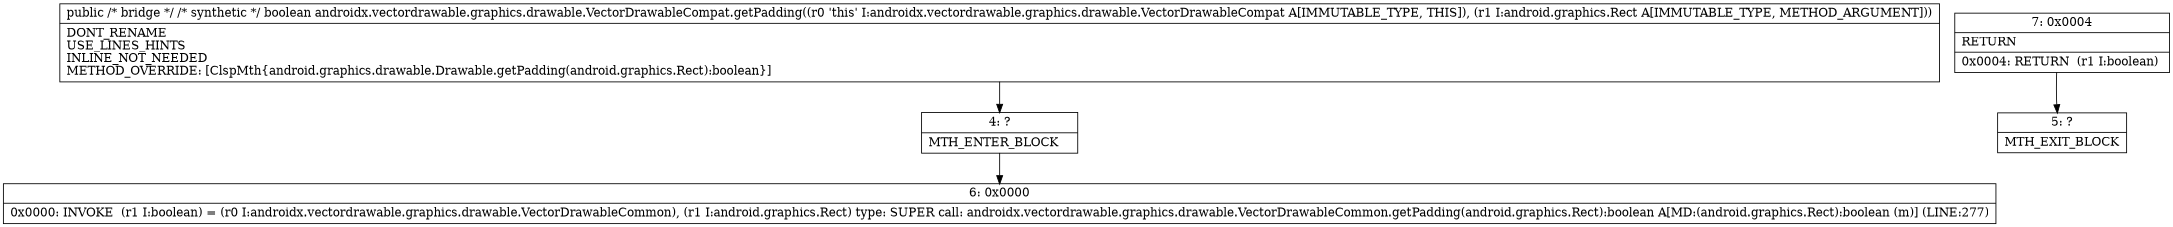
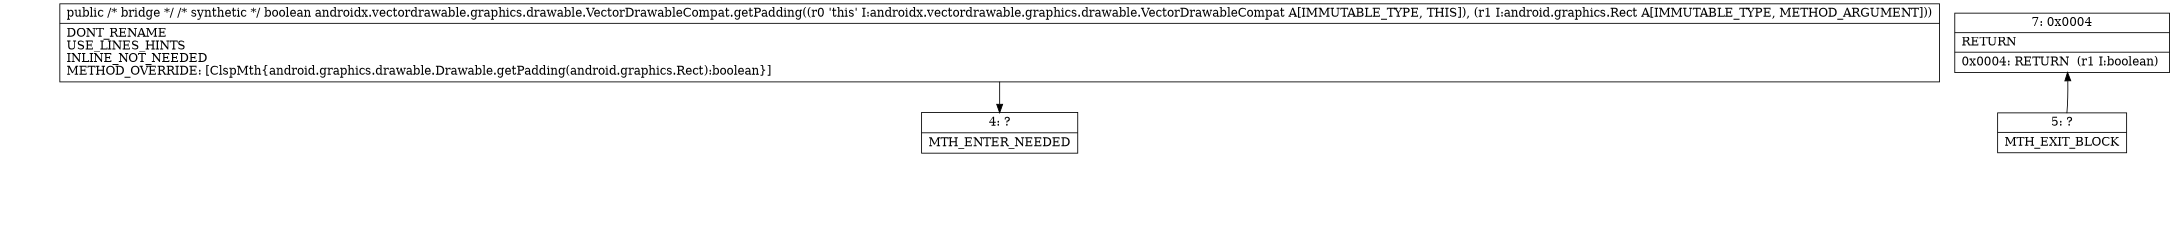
edge "7: 0x0004" -> "5: ?": reversed
node "4: ?": text "MTH_ENTER_BLOCK" -> "MTH_ENTER_NEEDED"
node "6: 0x0000": removed
